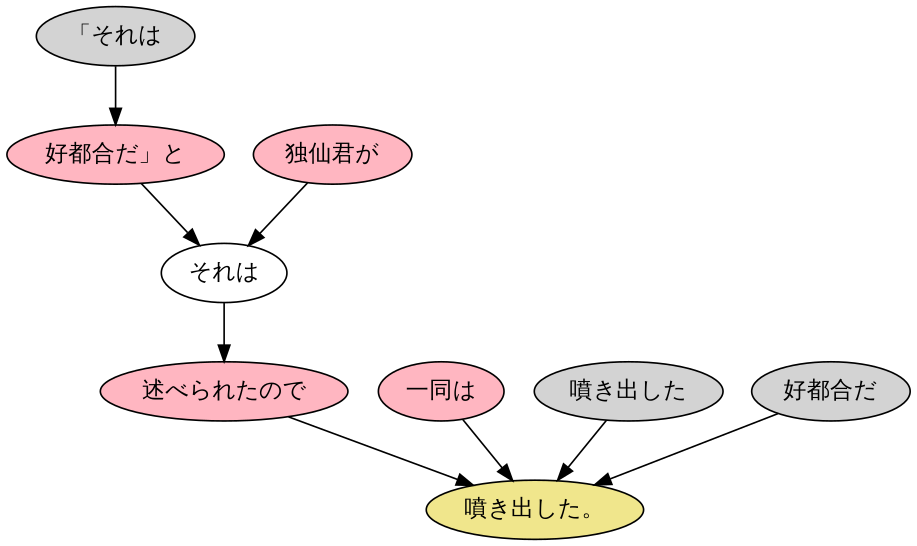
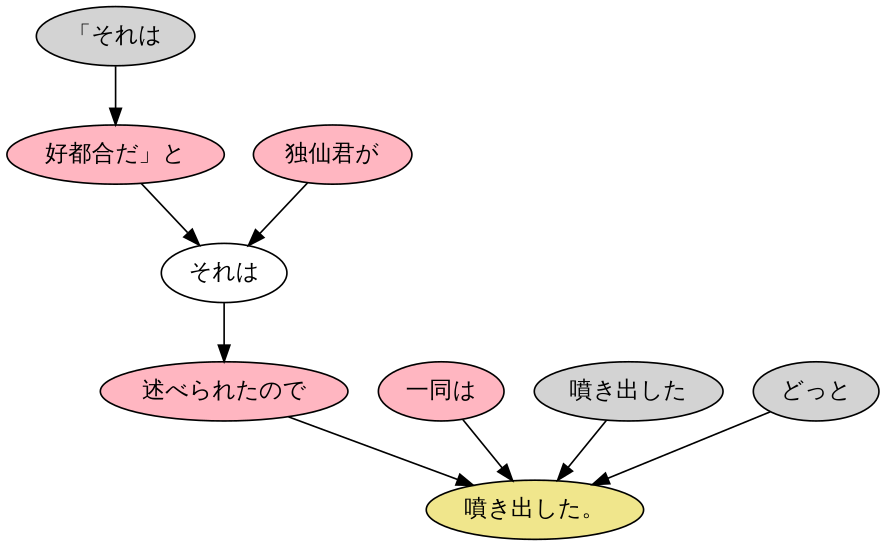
node "好都合だ": label "好都合だ" -> "どっと"
